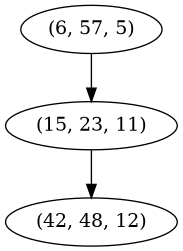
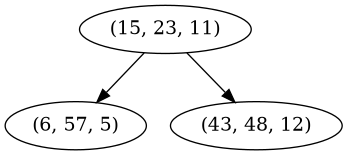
edge "(6, 57, 5)" -> "(15, 23, 11)": reversed
node "(42, 48, 12)": label "(42, 48, 12)" -> "(43, 48, 12)"
